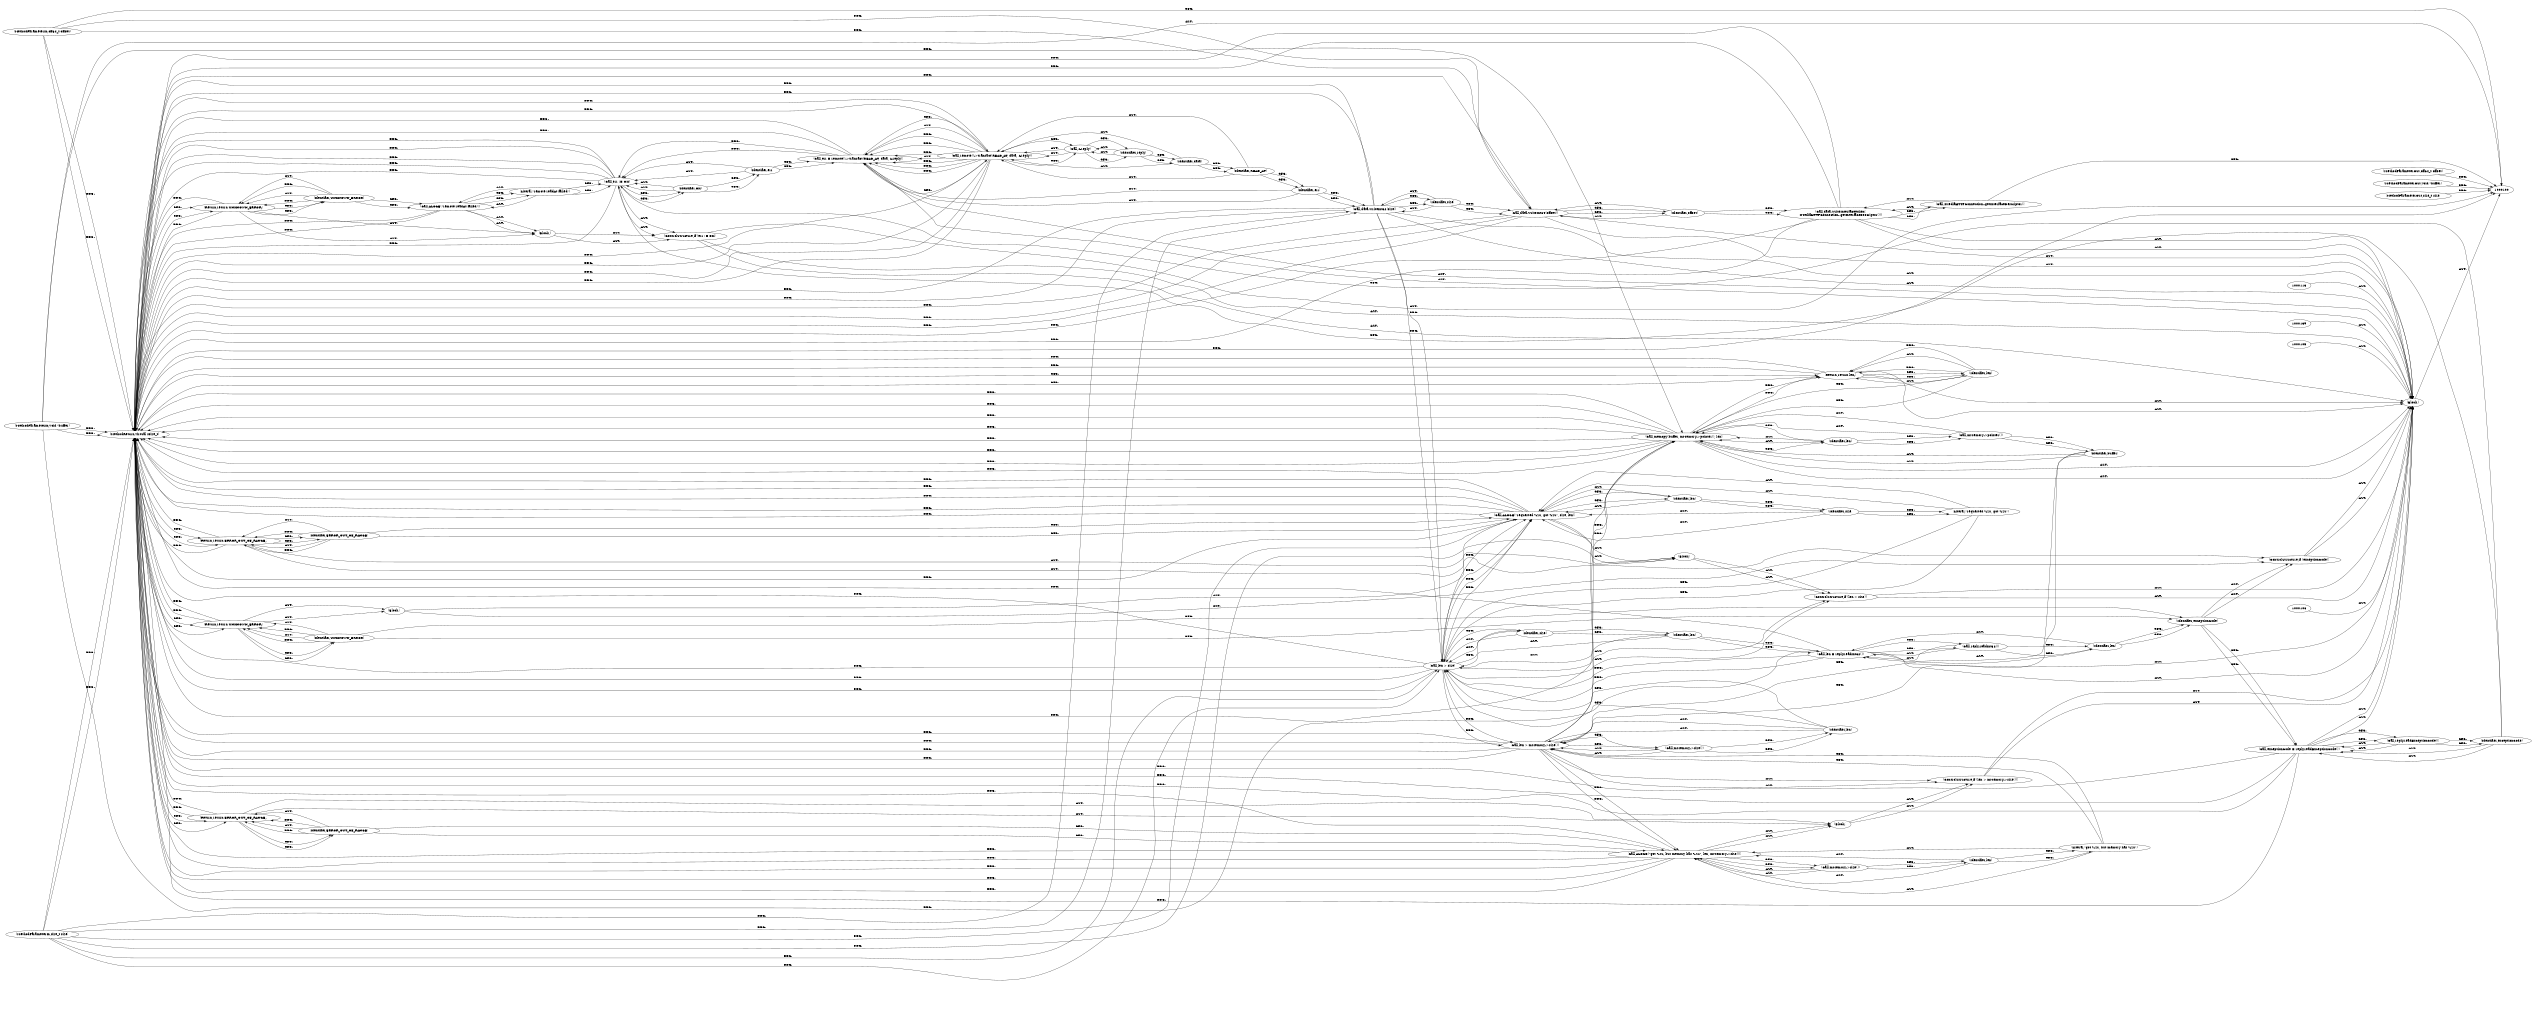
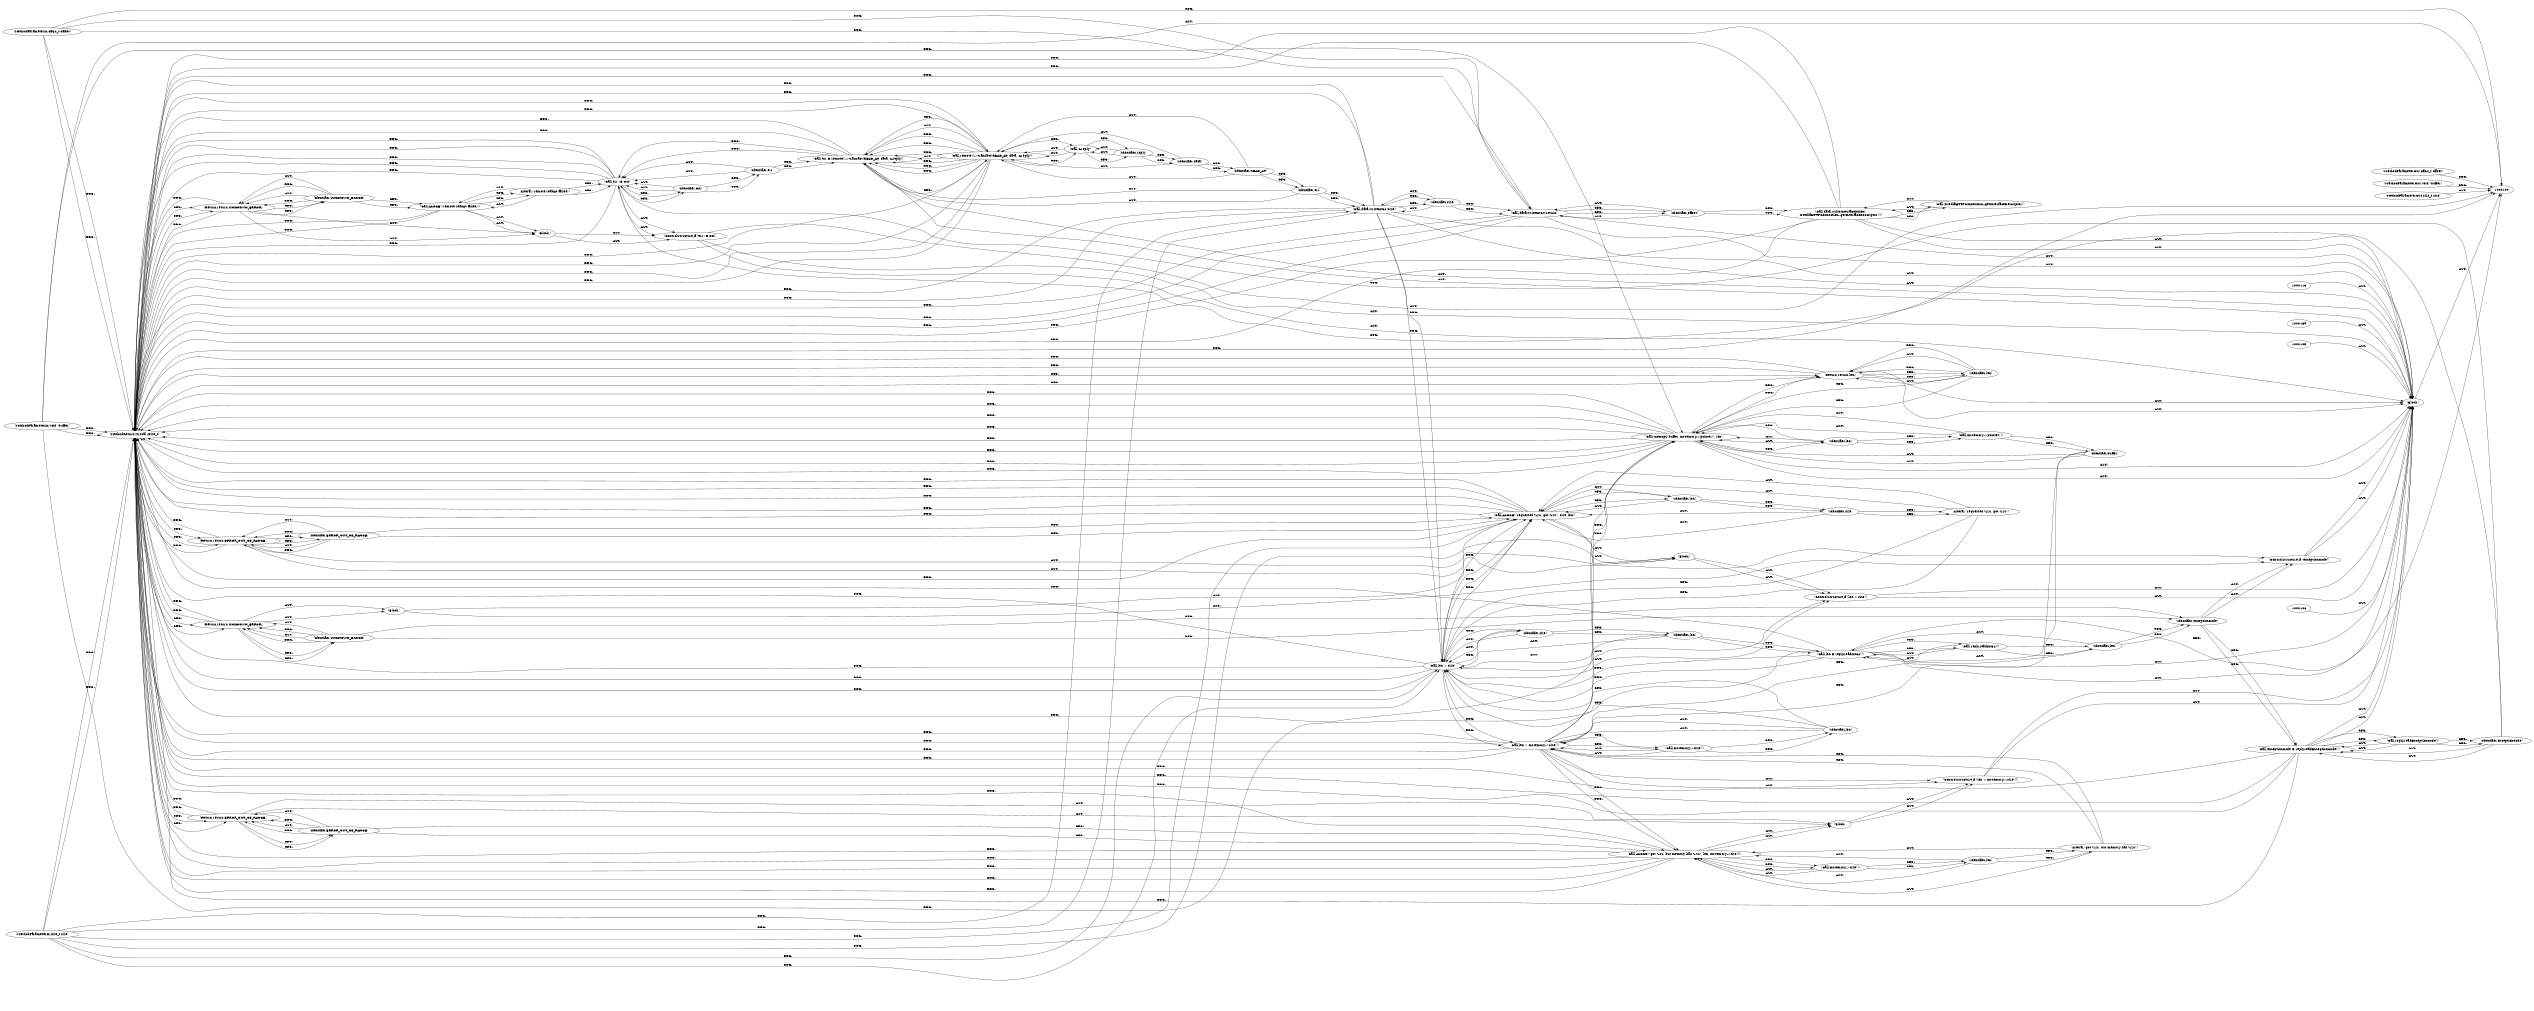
edge "(Call,IMediaHTTPConnection::getInterfaceDescriptor())" -> "1000100": now "(Call,len = reply.readInt32())" -> "1000100"
edge "(MethodParameterOut,size_t size)" -> "1000100": label "DDG: " -> "AST: "
node "(Call,data.writeInt64(offset))": label "(Call,data.writeInt64(offset))" -> "(Call,data.writeInt64(return))"
